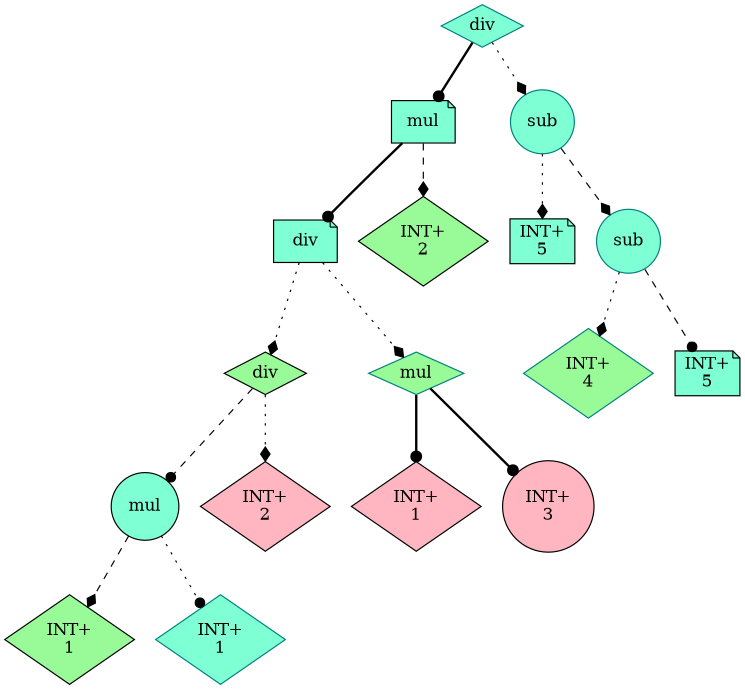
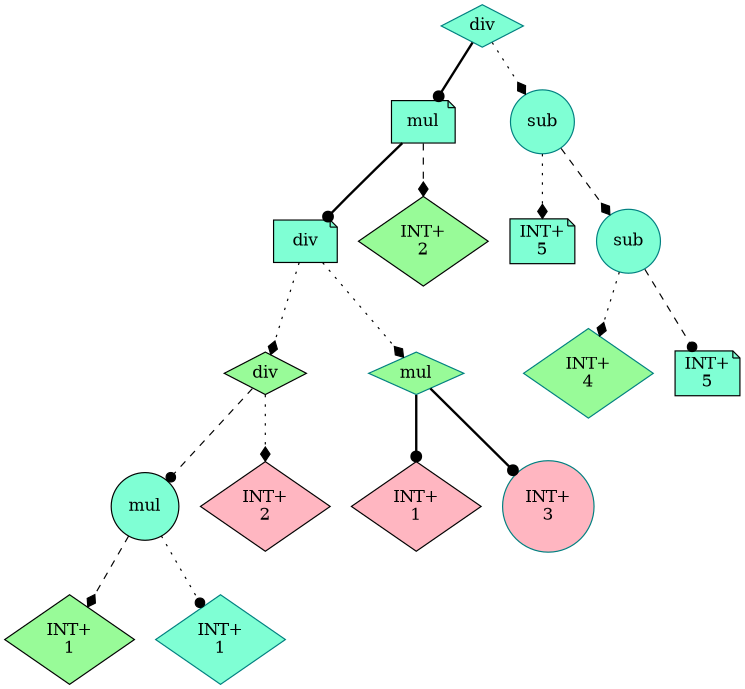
node "INT+ 3": color black -> teal
